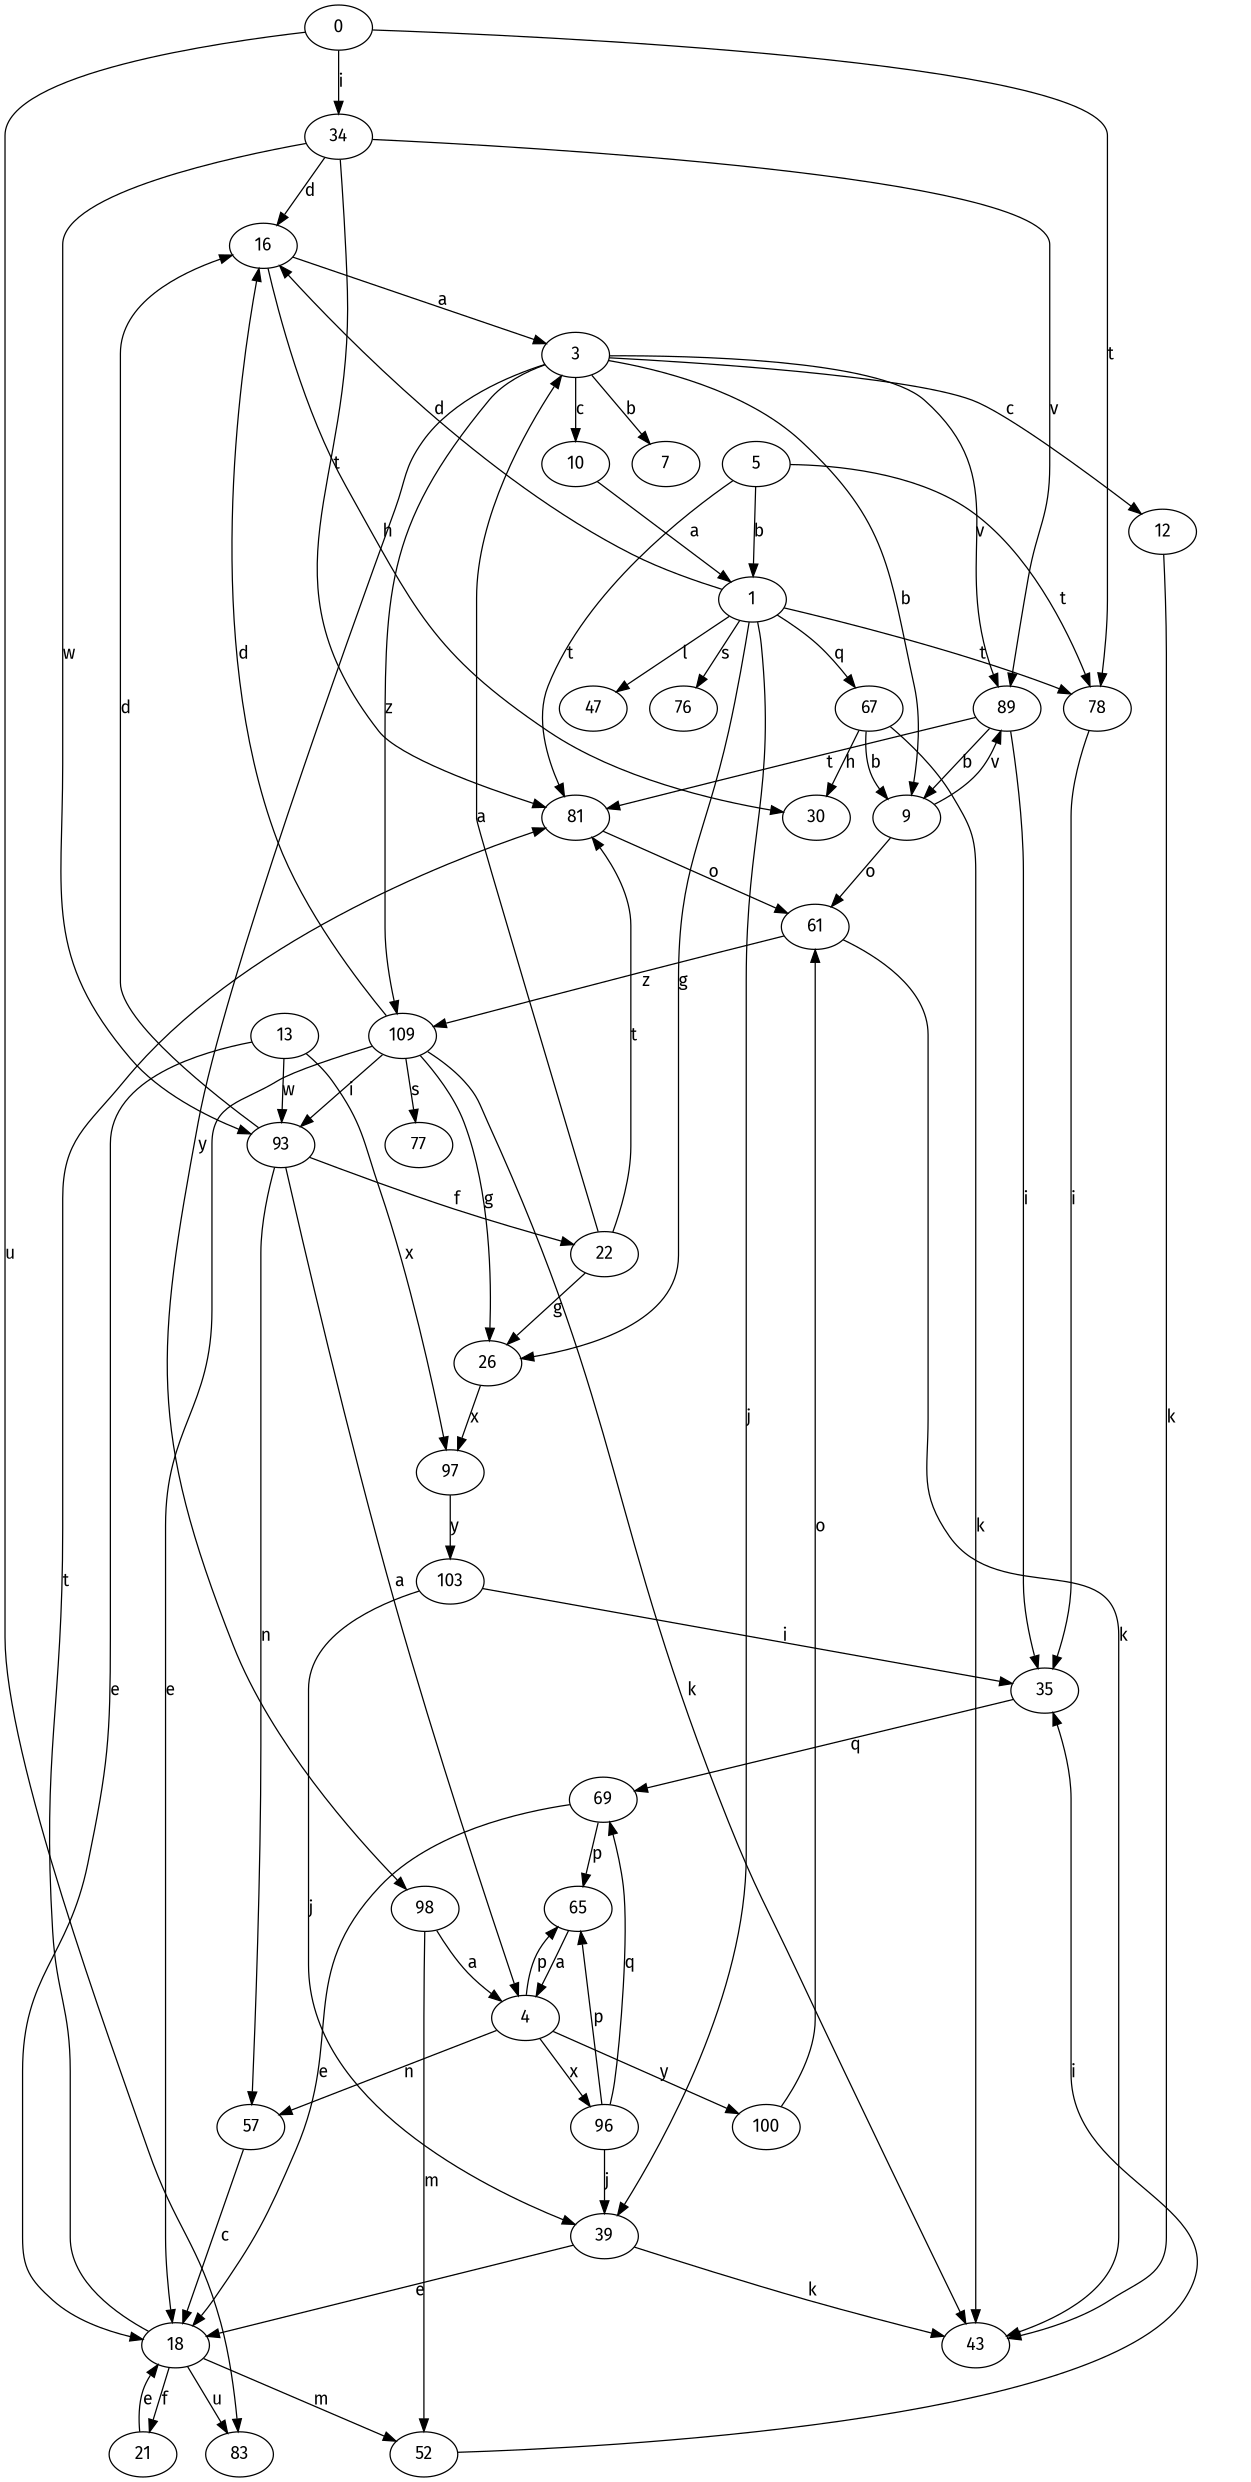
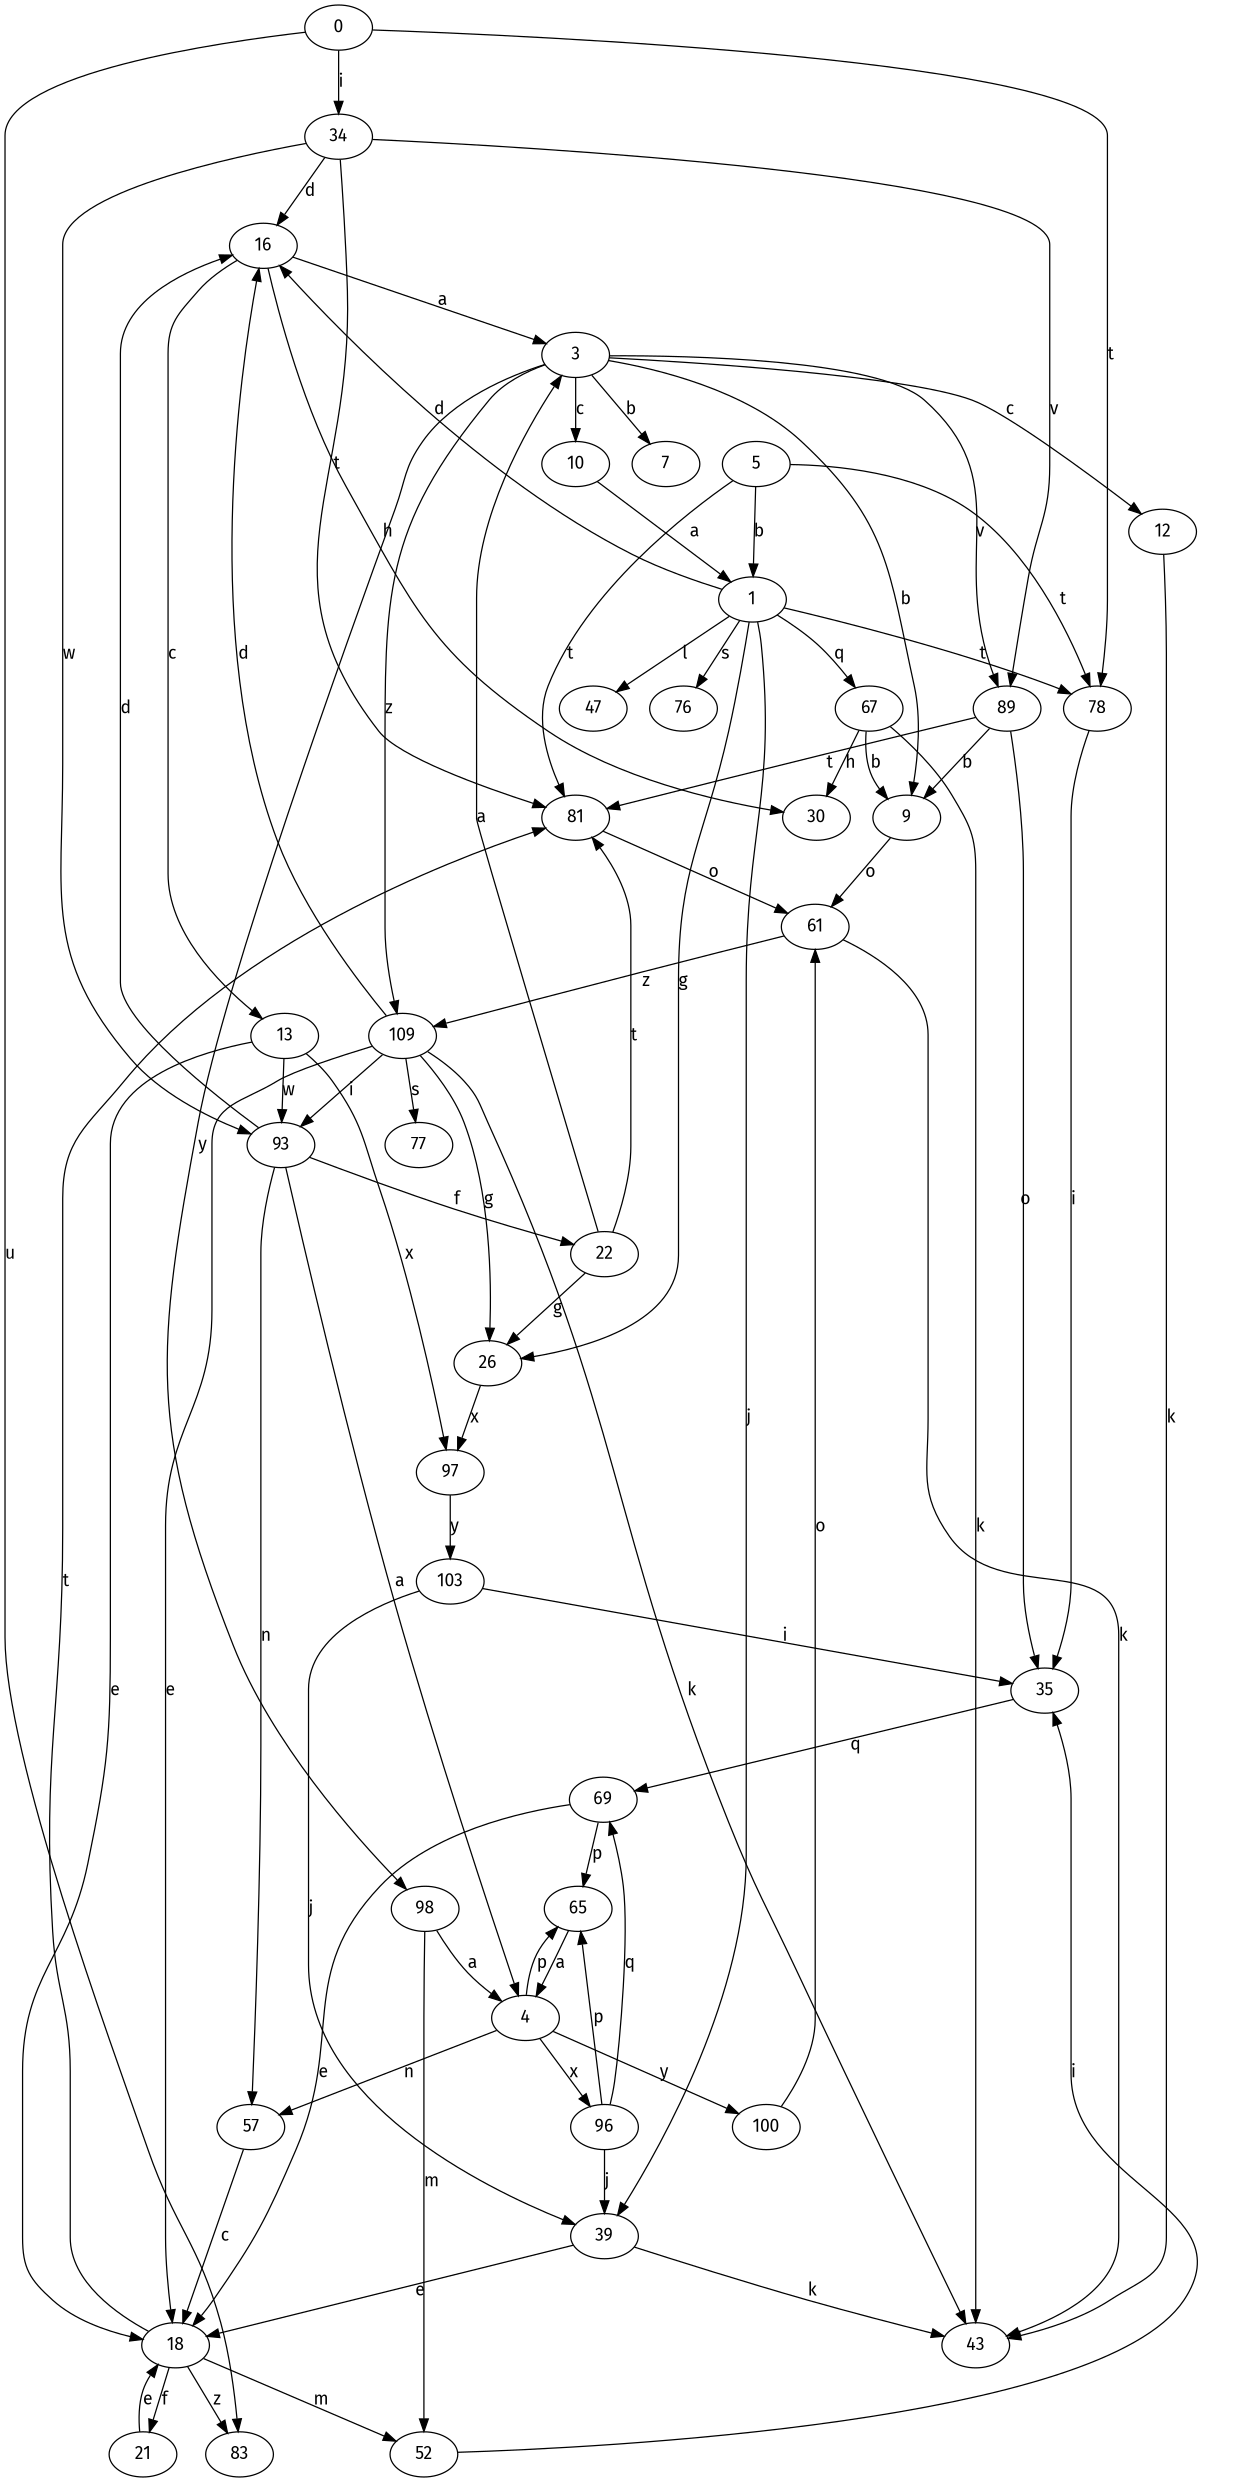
edge "16" -> "13": added, label "c"
edge "9" -> "89": removed, label "v"
edge "89" -> "35": label "i" -> "o"
edge "18" -> "83": label "u" -> "z"
